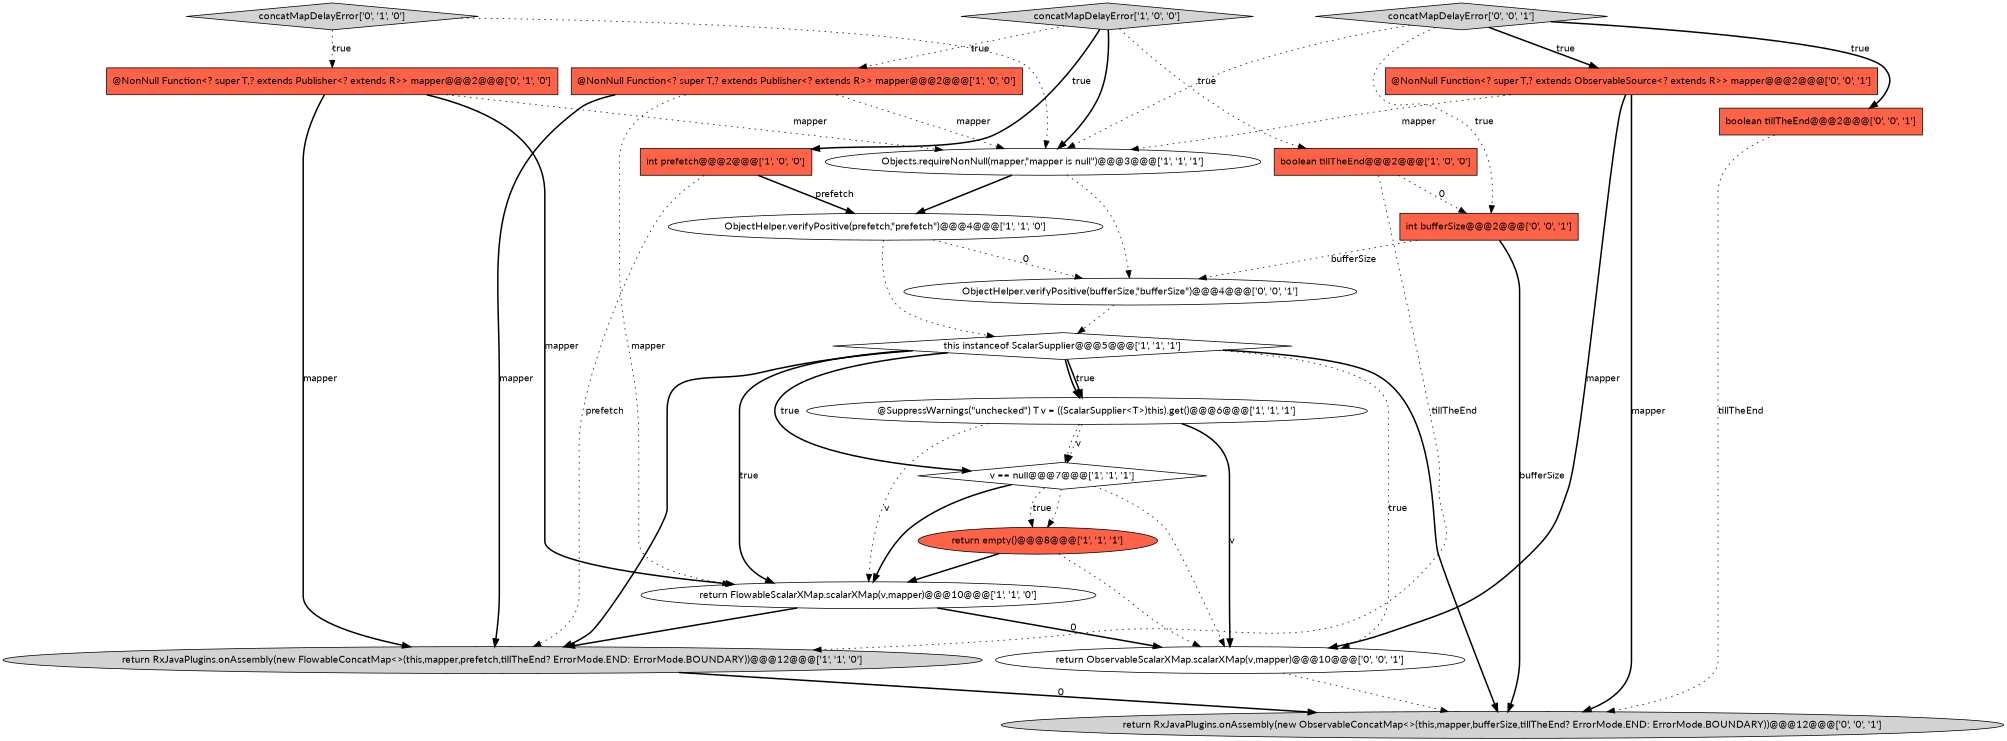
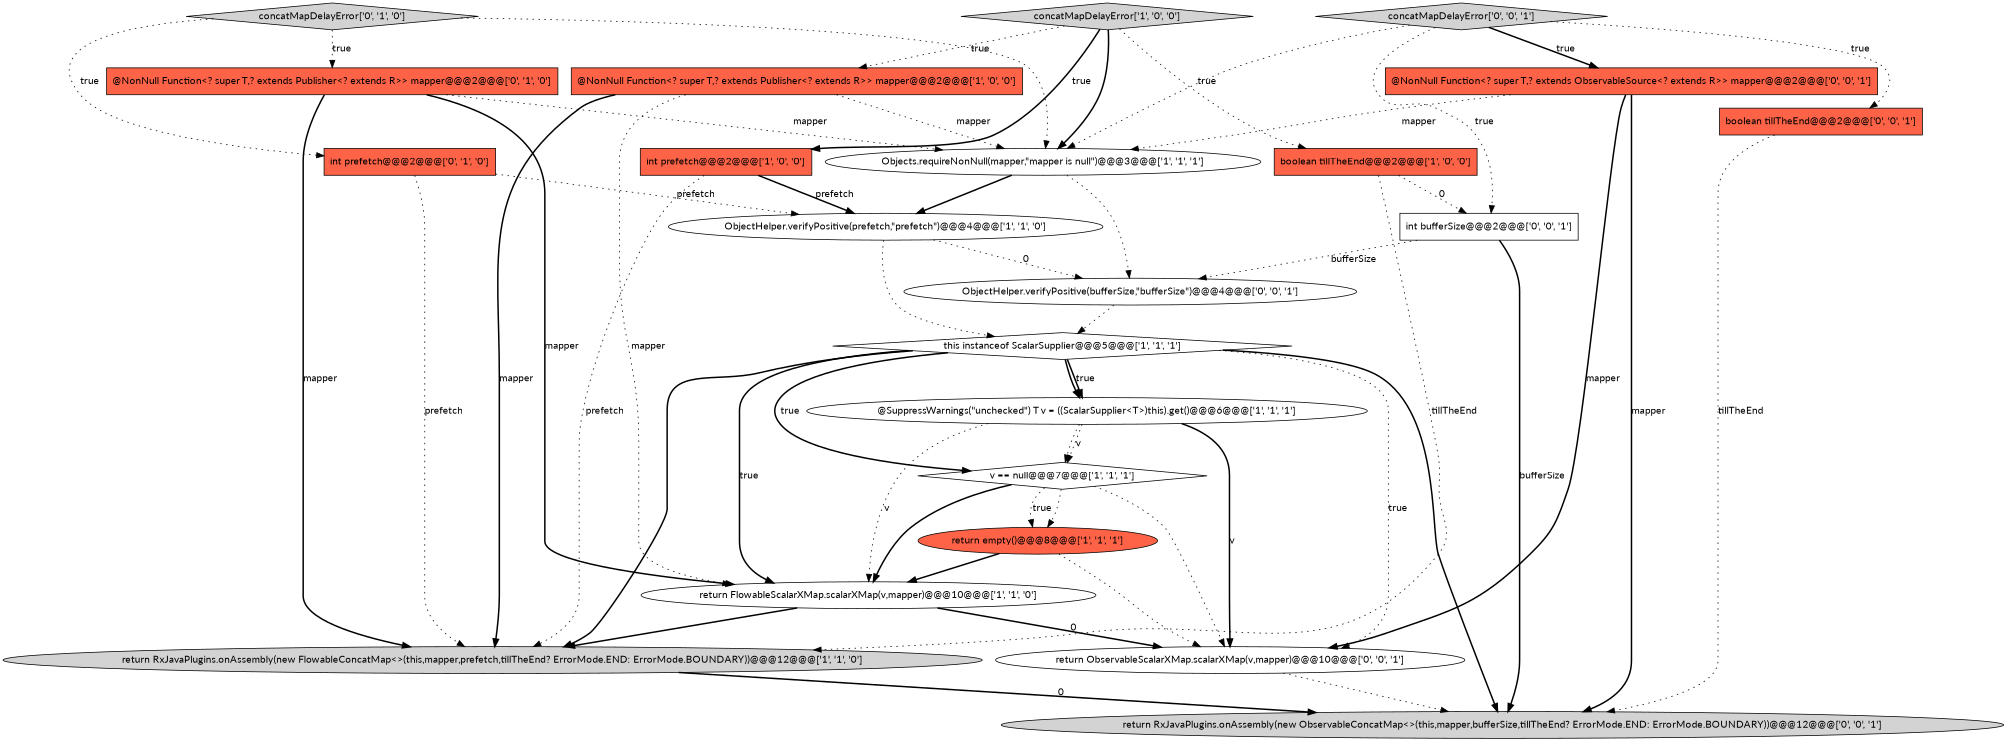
edge "concatMapDelayError['0', '0', '1']" -> "boolean tillTheEnd@@@2@@@['0', '0', '1']": style bold -> dotted
node "int prefetch@@@2@@@['0', '1', '0']": added
node "int bufferSize@@@2@@@['0', '0', '1']": fillcolor tomato -> white
